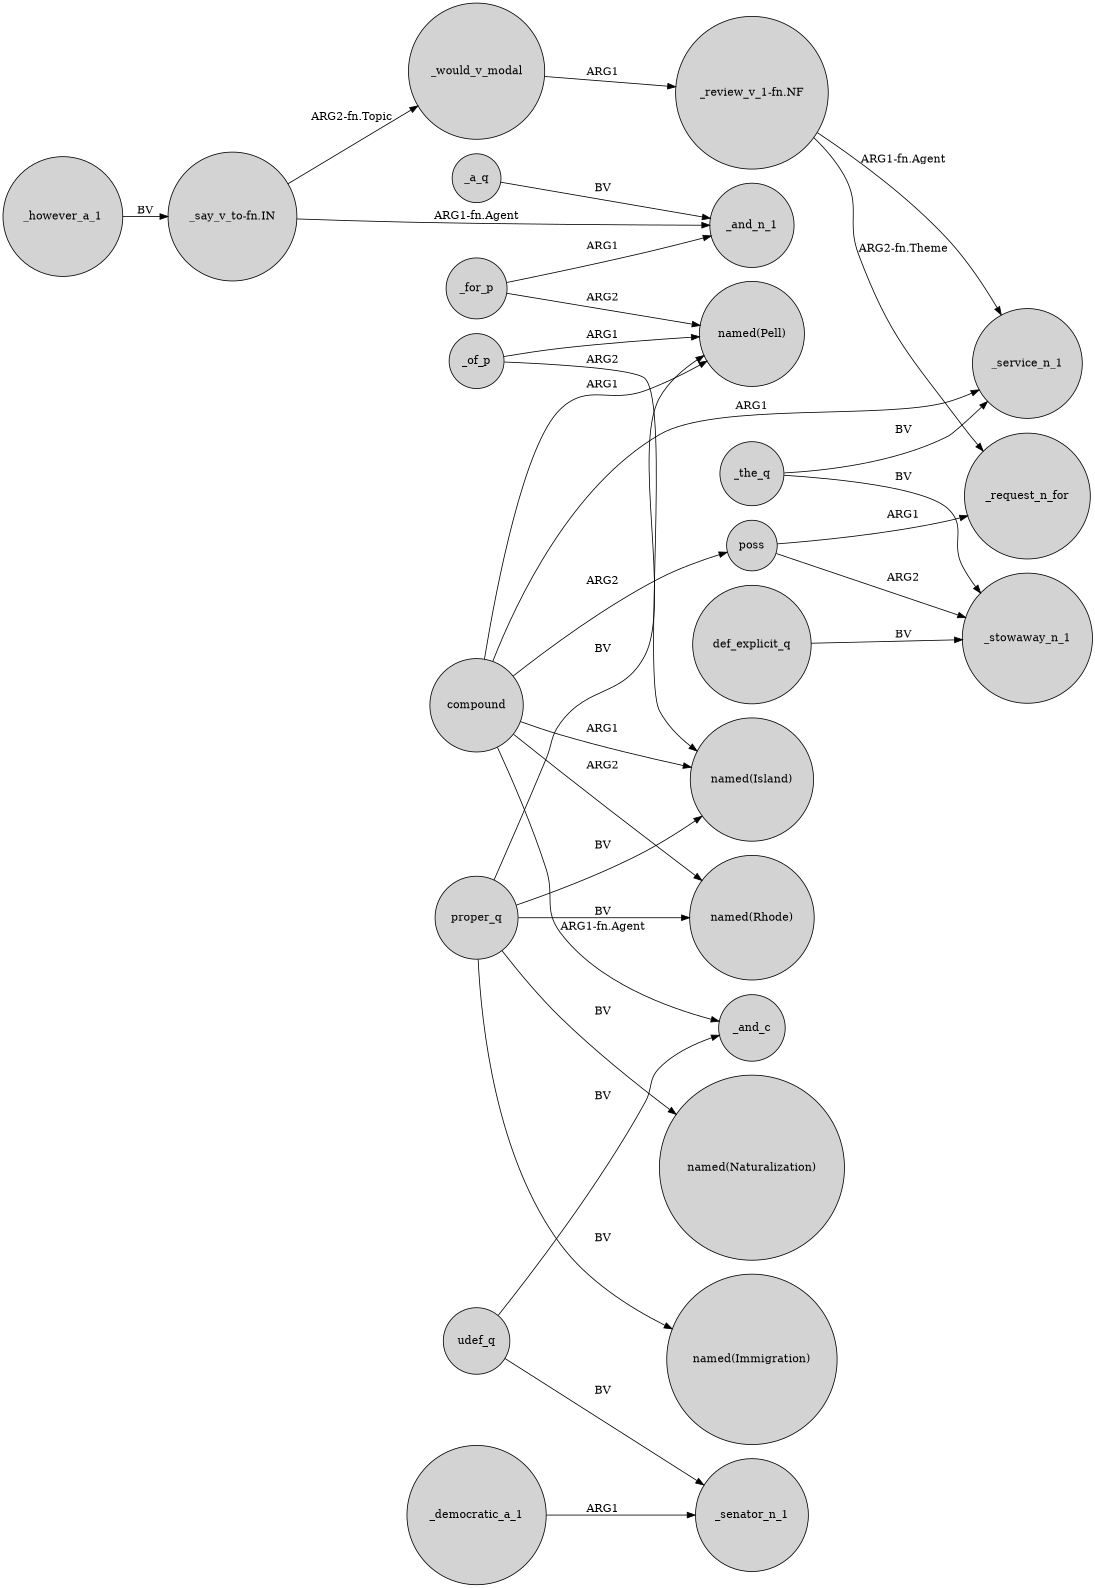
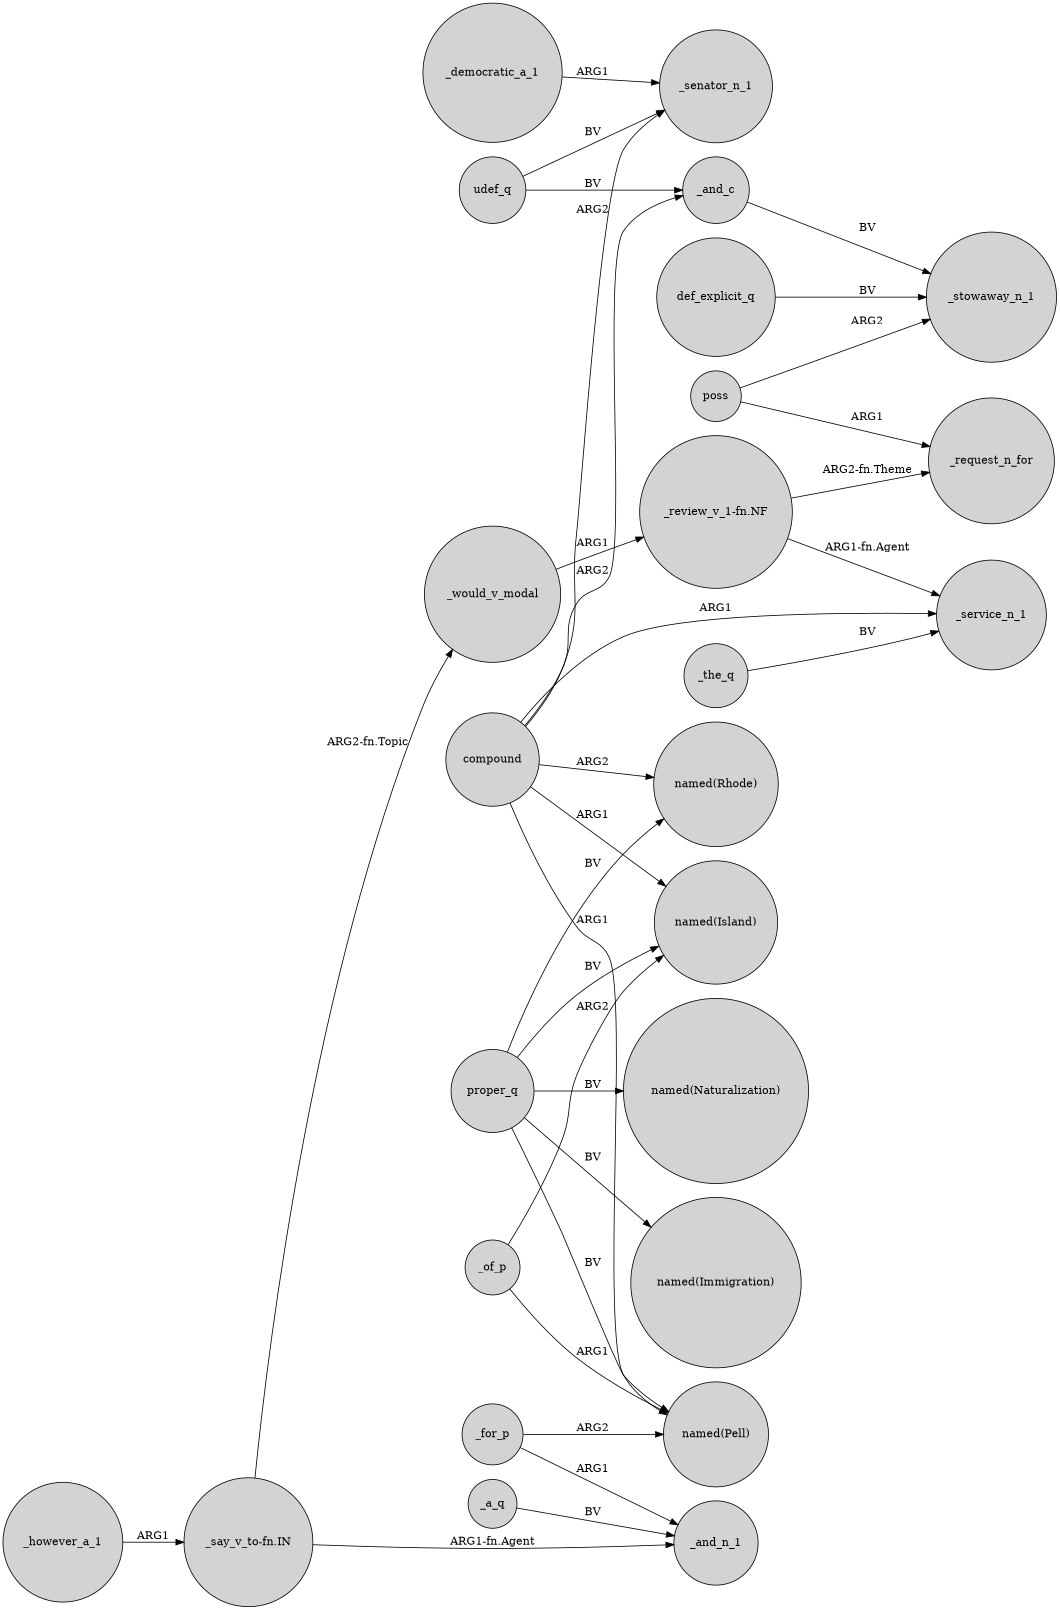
edge "_however_a_1" -> "_say_v_to-fn.IN": label "BV" -> "ARG1"
edge "_the_q" -> "_stowaway_n_1": now "_and_c" -> "_stowaway_n_1"
edge "compound" -> "poss": now "compound" -> "_senator_n_1"
edge "compound" -> "_and_c": label "ARG1-fn.Agent" -> "ARG2"
